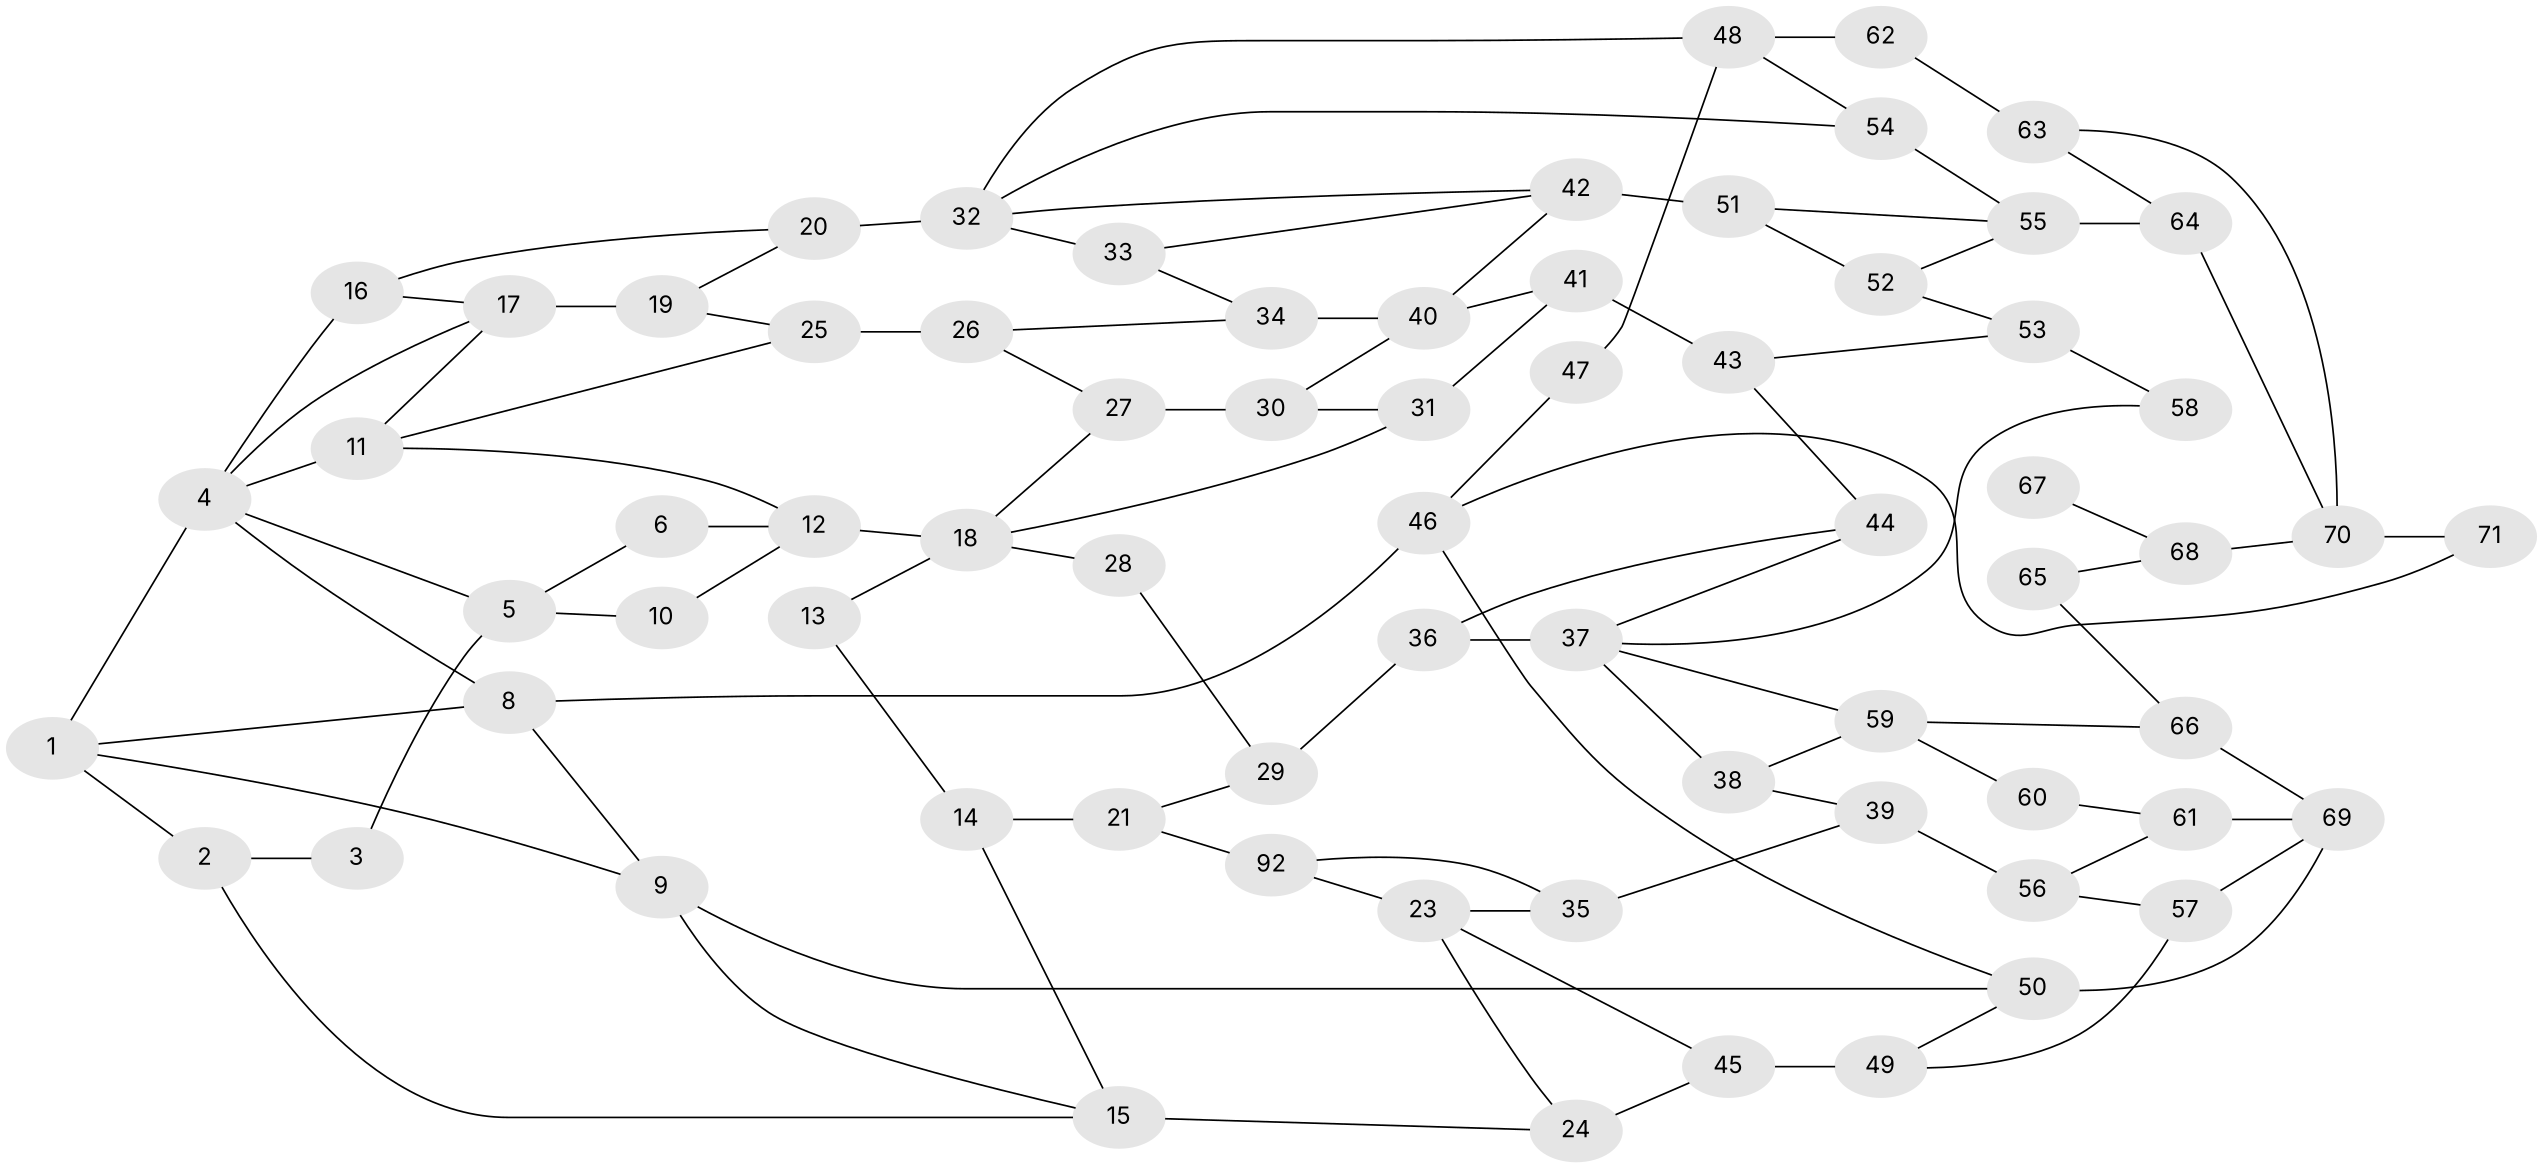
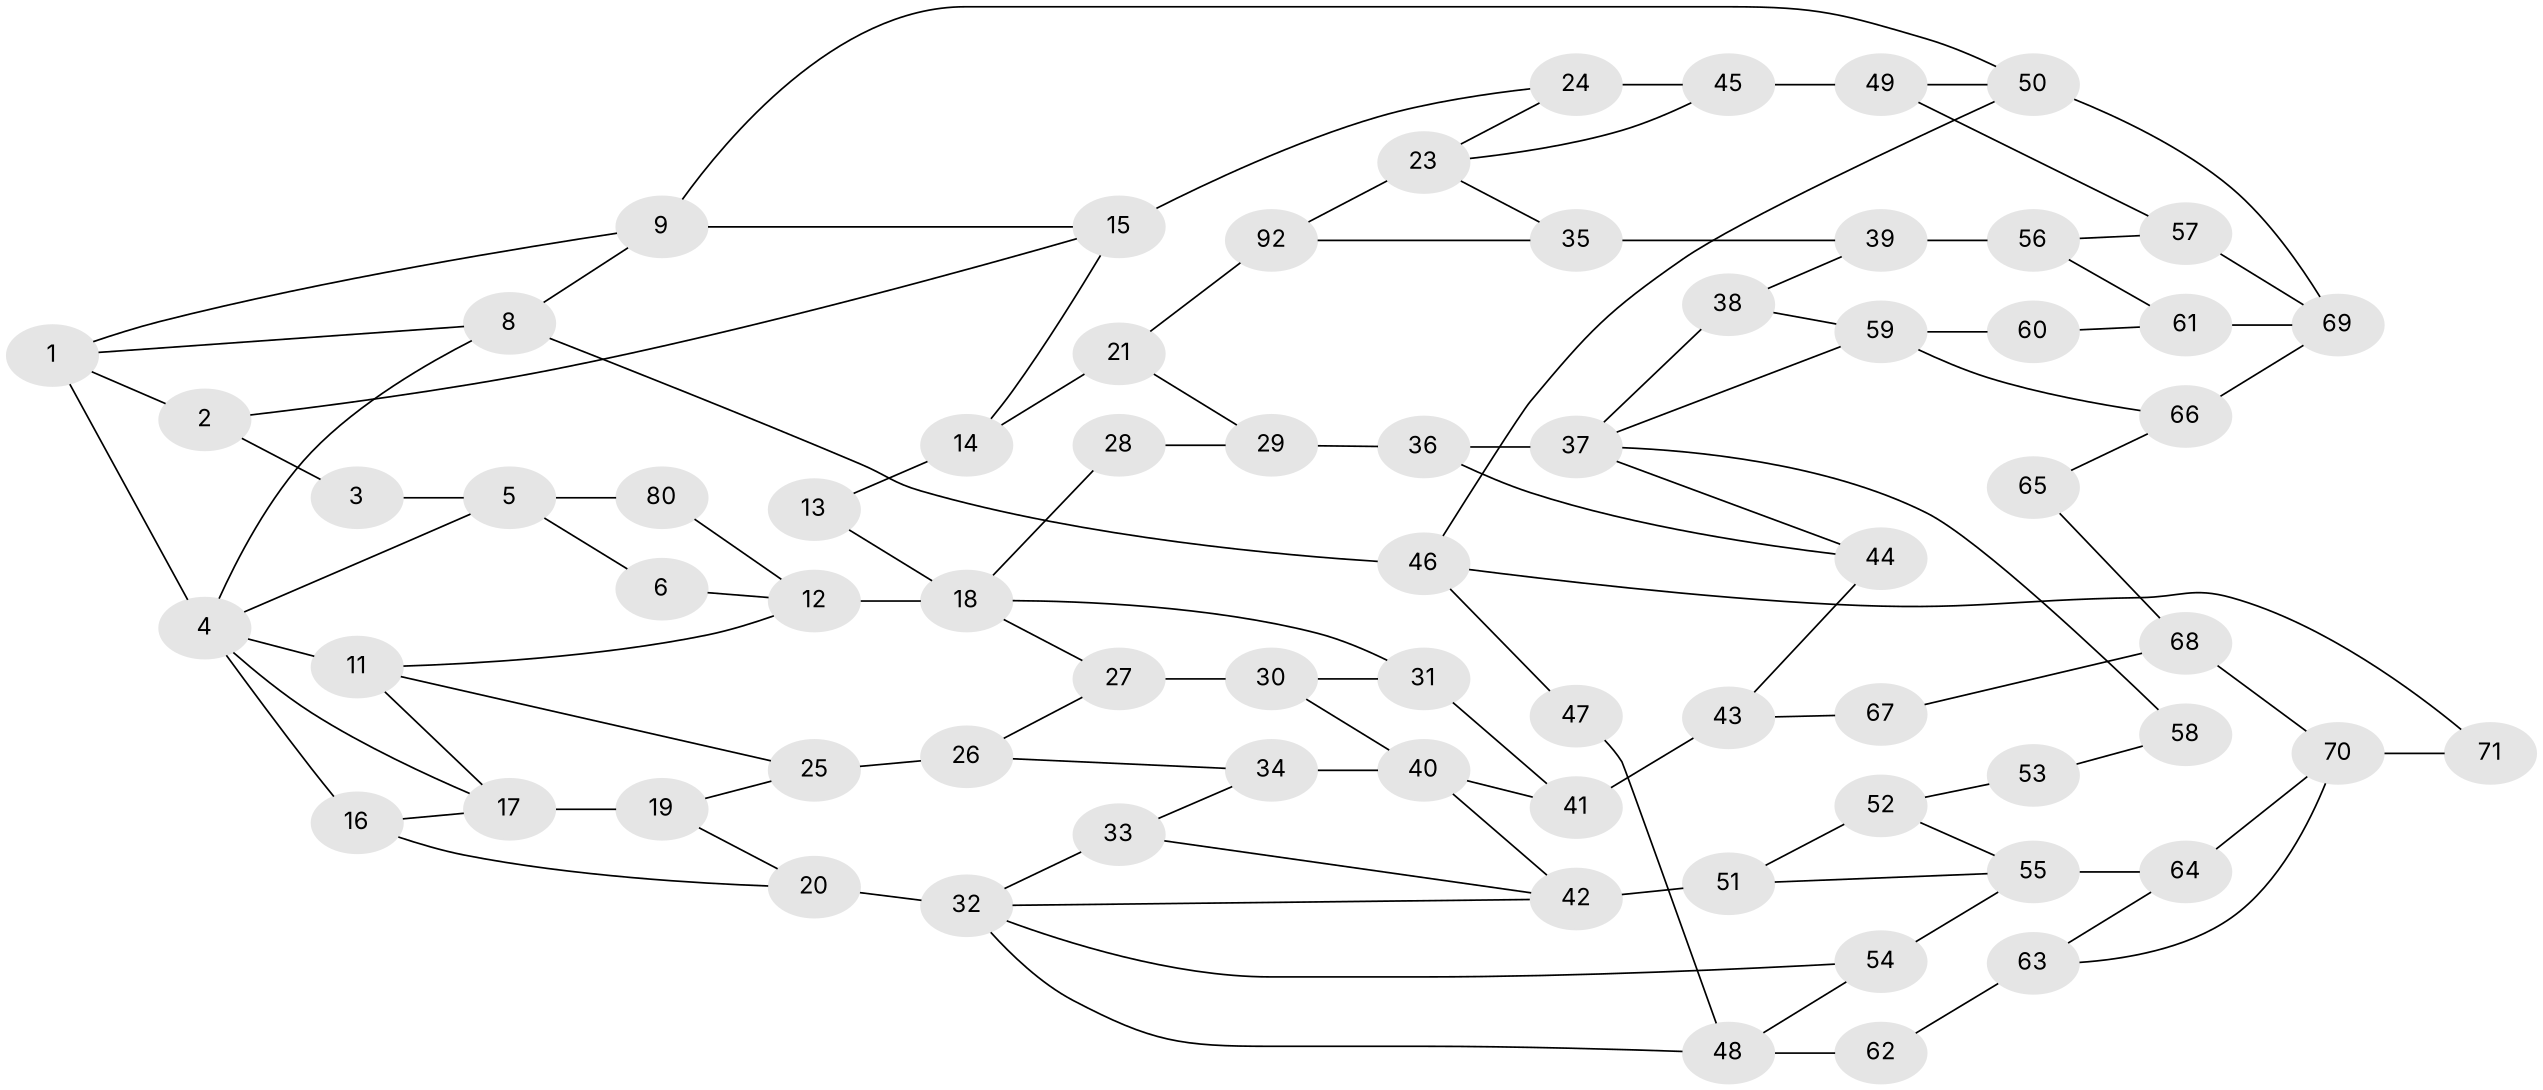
edge "53" -- "43": now "67" -- "43"
node "10": label "10" -> "80"
